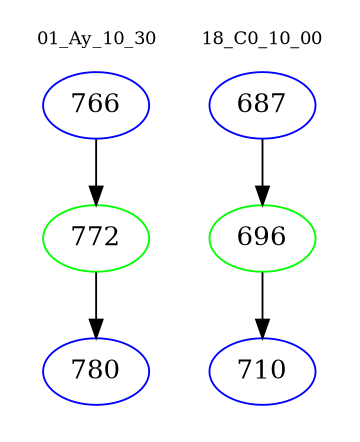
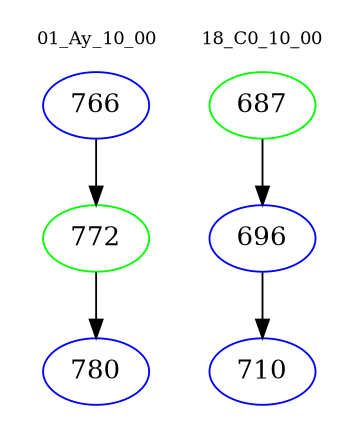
cluster "01_Ay_10_30": label "01_Ay_10_30" -> "01_Ay_10_00"
node "687": color blue -> green
node "696": color green -> blue
